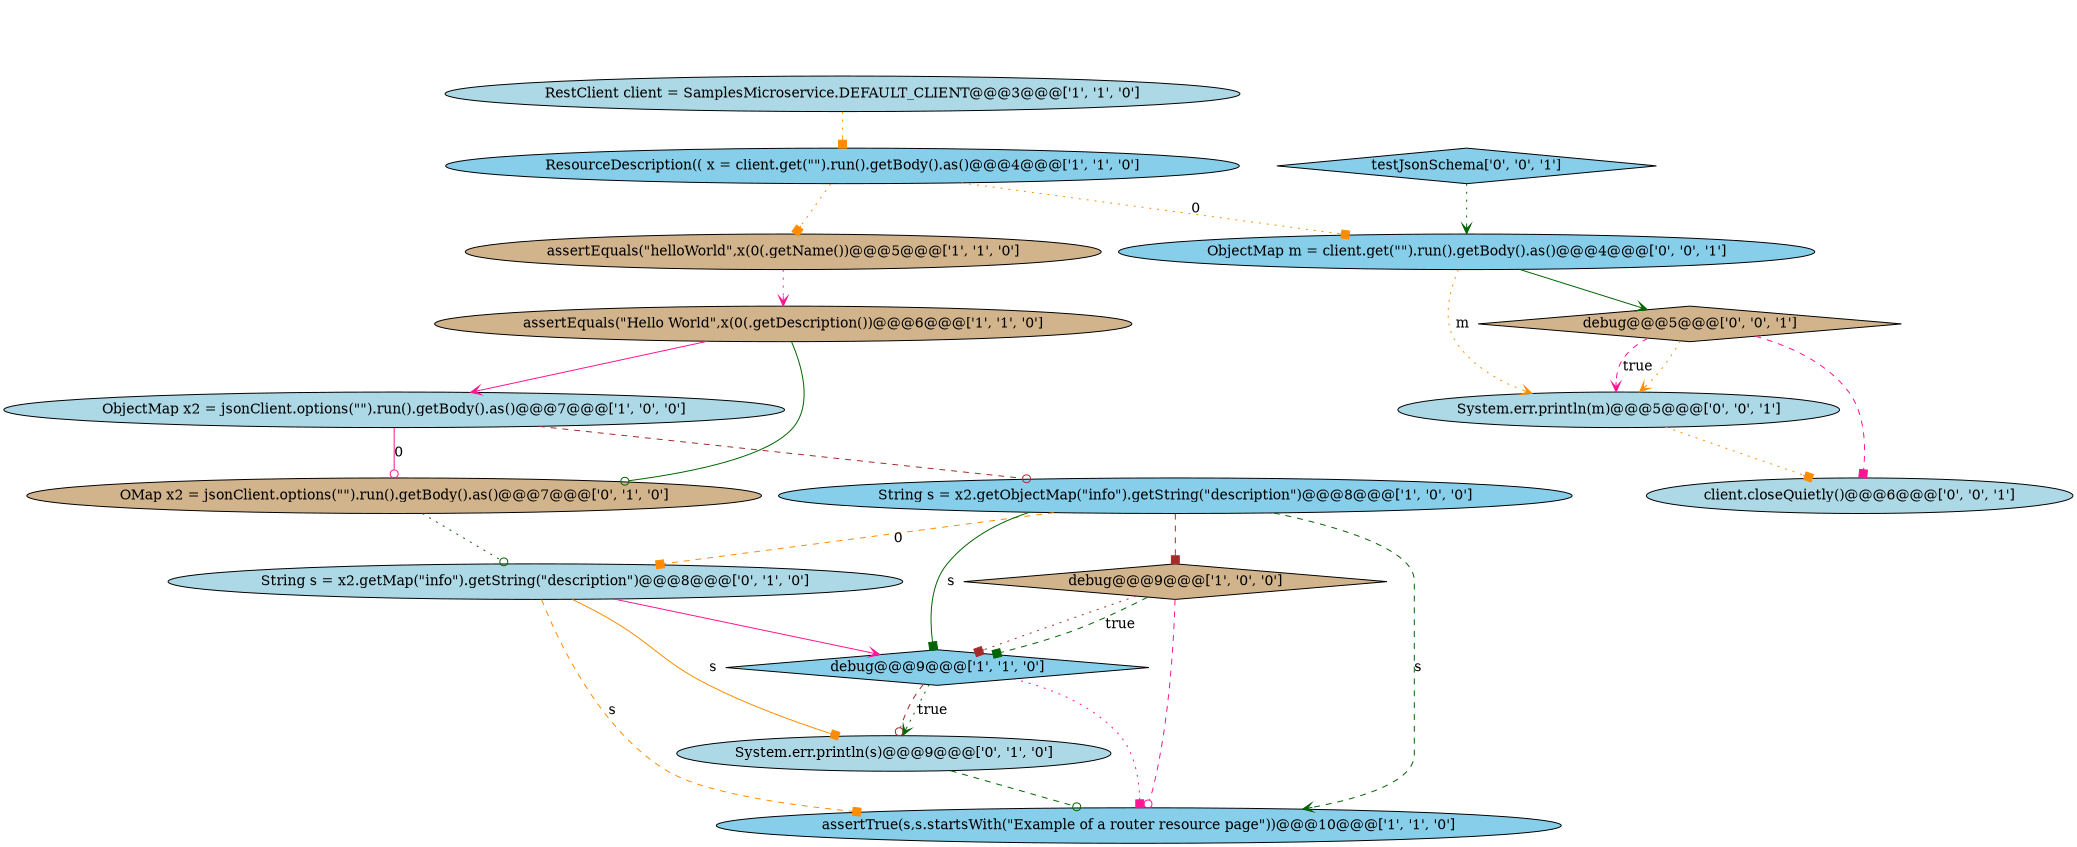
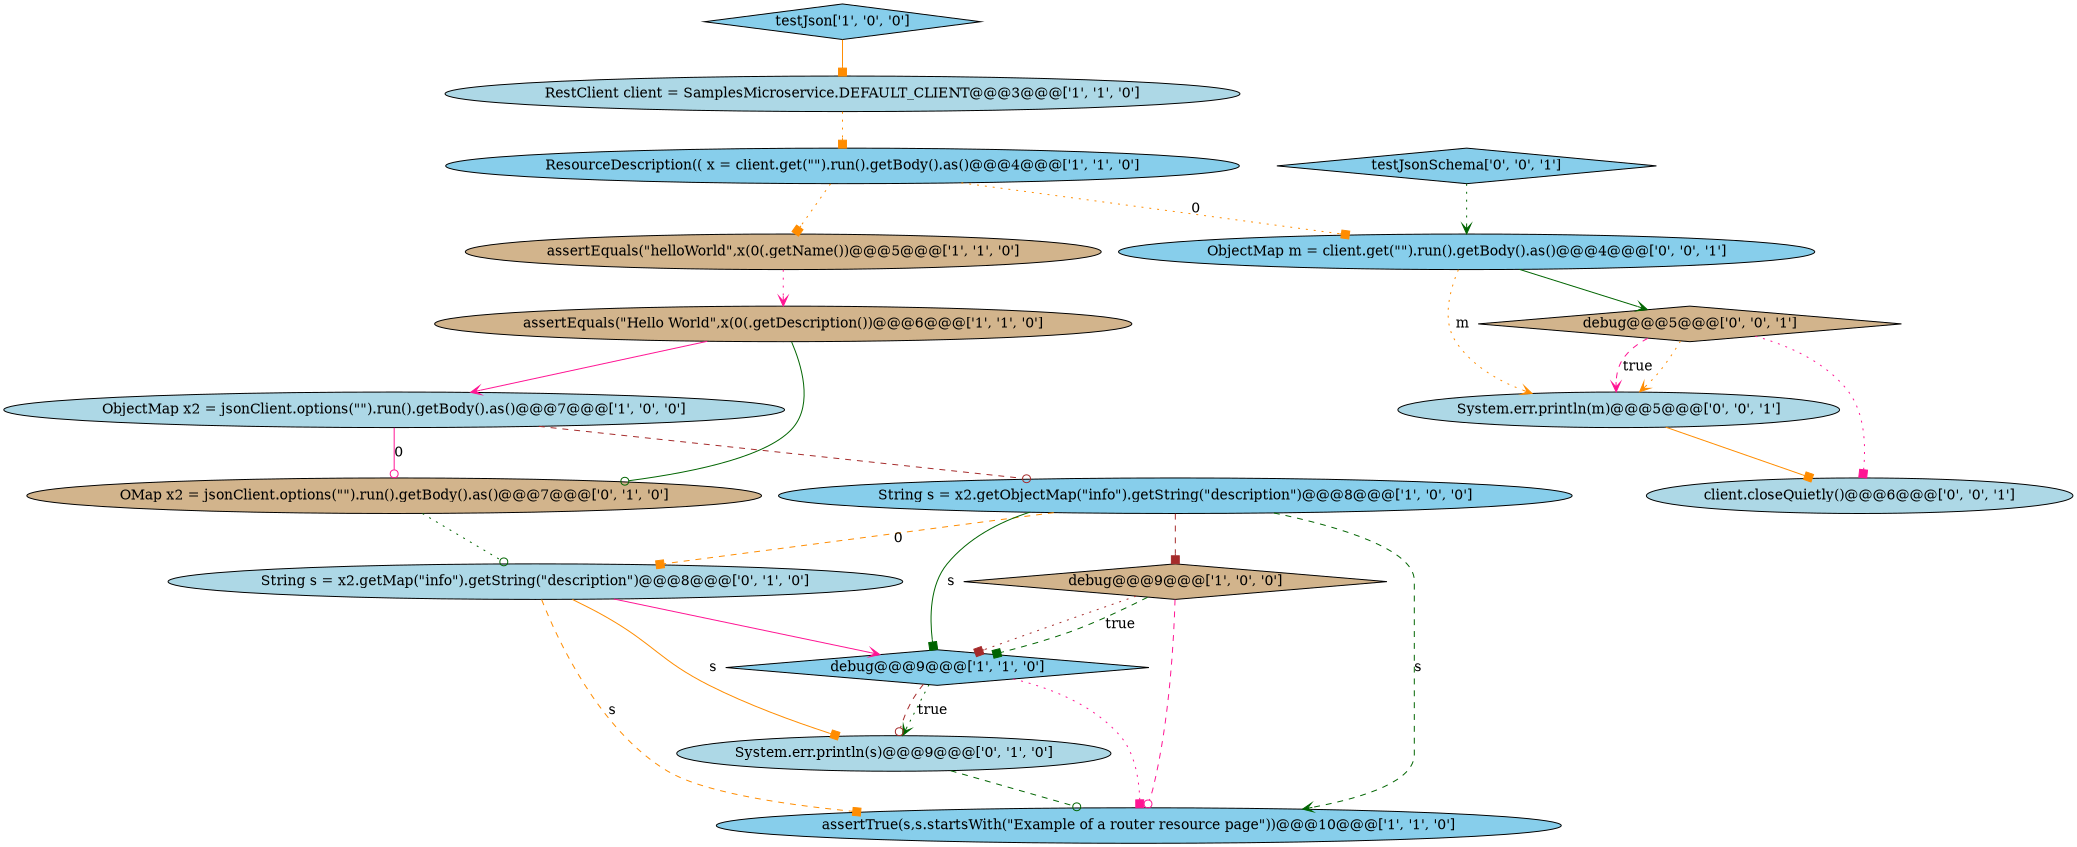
node "testJson['1', '0', '0']": added
edge "debug@@@5@@@['0', '0', '1']" -> "client.closeQuietly()@@@6@@@['0', '0', '1']": style dashed -> dotted
edge "System.err.println(m)@@@5@@@['0', '0', '1']" -> "client.closeQuietly()@@@6@@@['0', '0', '1']": style dotted -> solid
